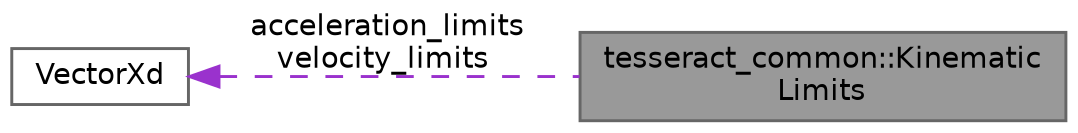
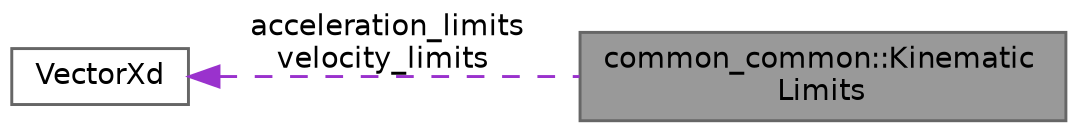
node "tesseract_common::Kinematic Limits": label "tesseract_common::Kinematic Limits" -> "common_common::Kinematic Limits"
